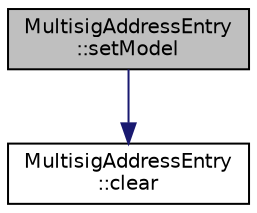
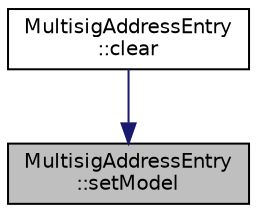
edge "MultisigAddressEntry ::setModel" -> "MultisigAddressEntry ::clear": reversed
